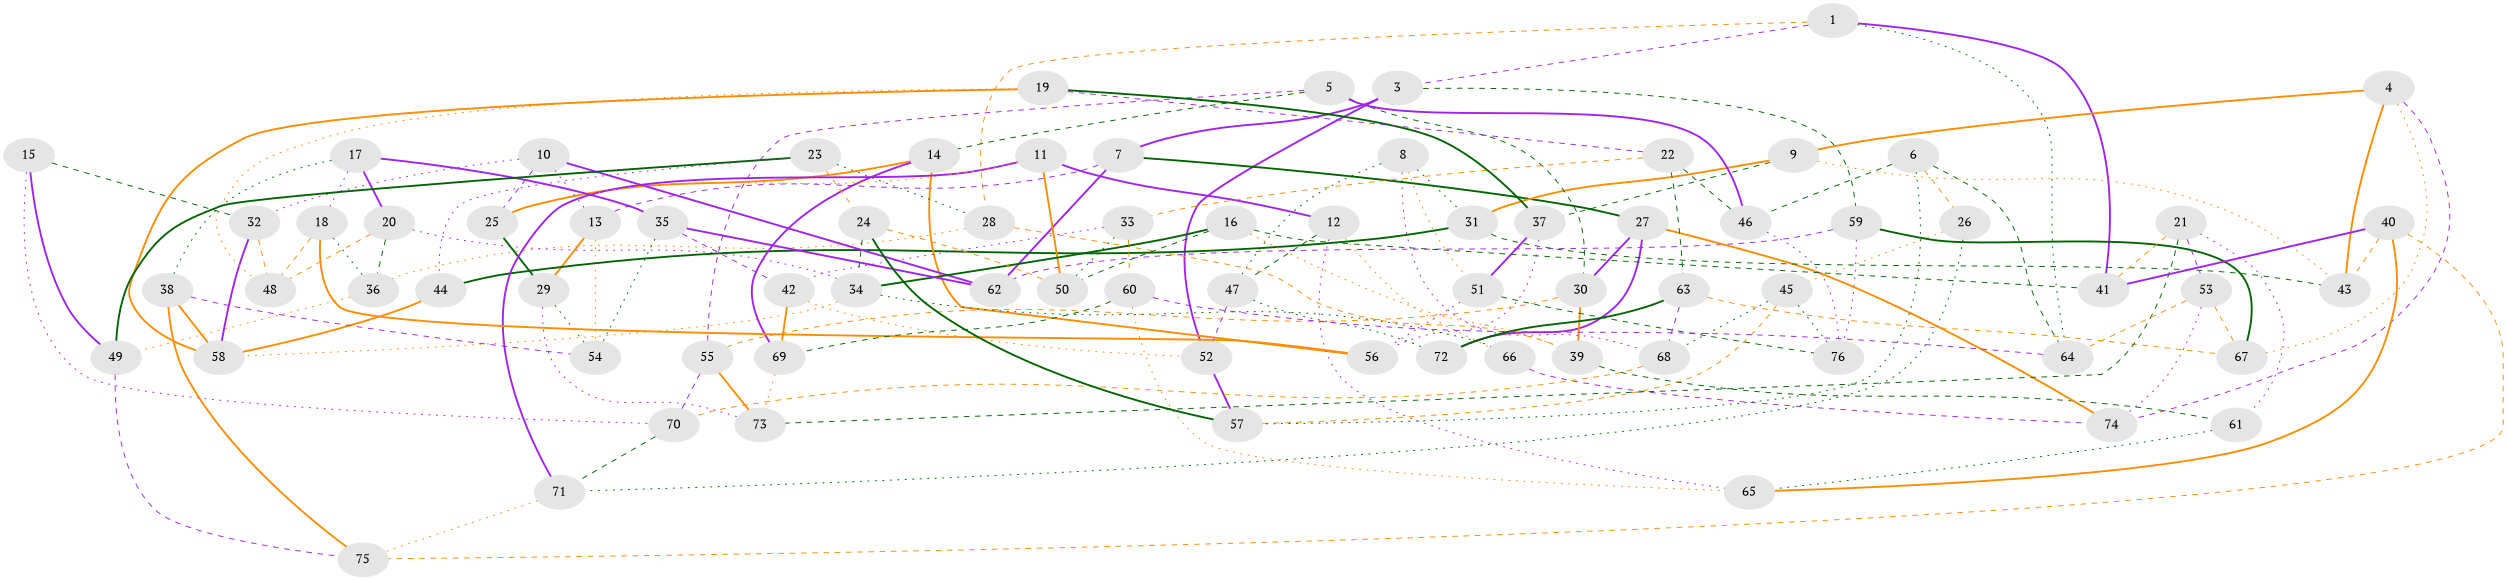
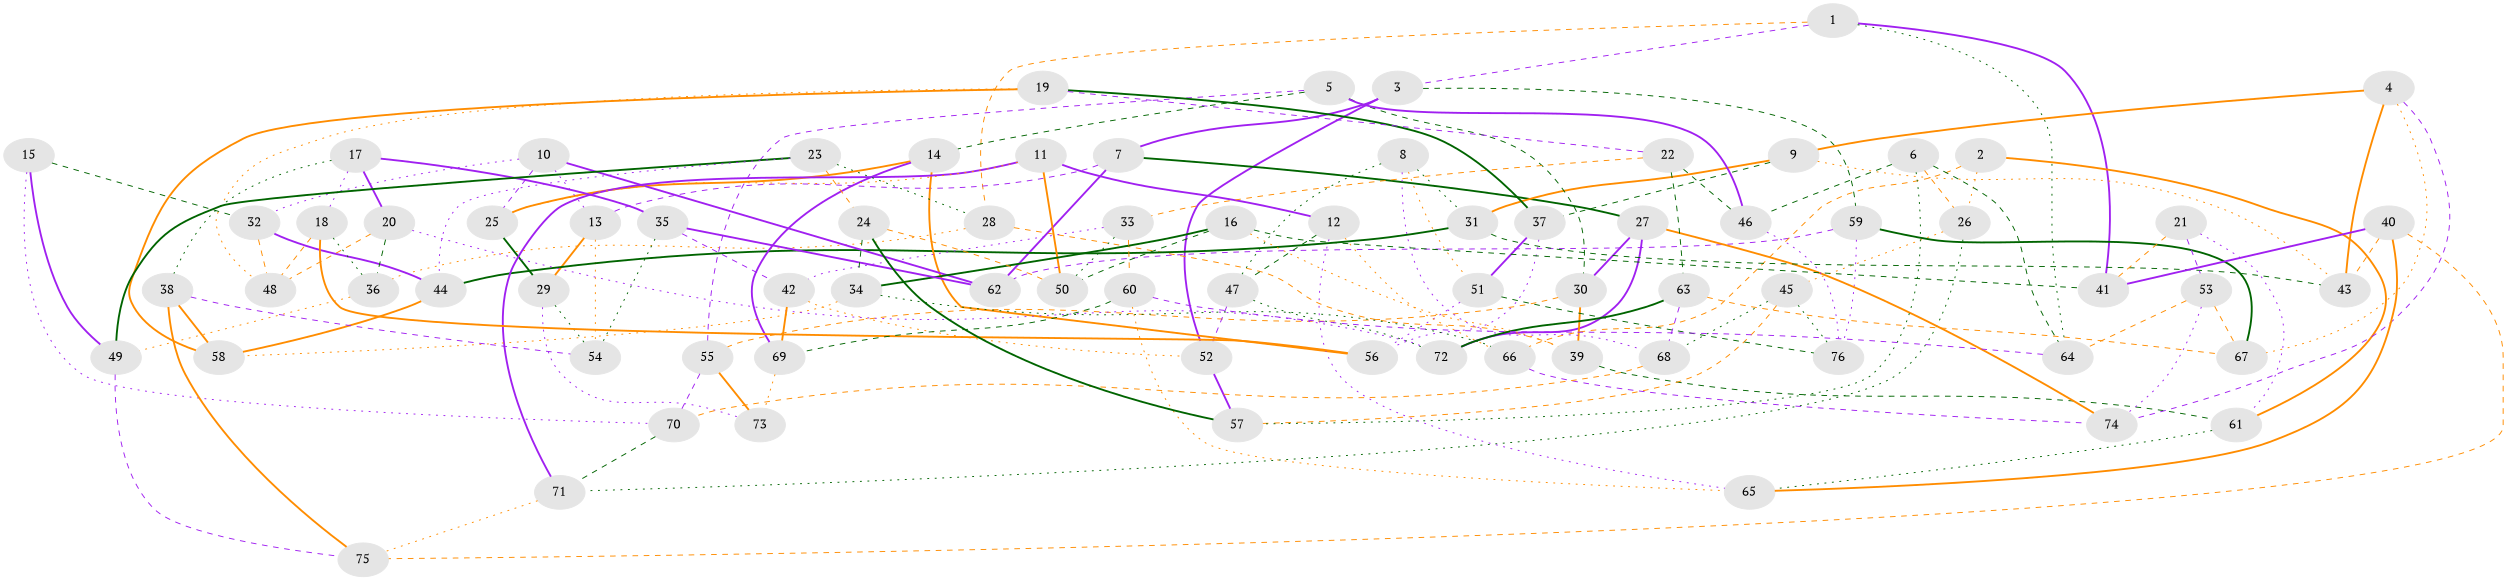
node "2": added
edge "20" -- "34": now "20" -- "72"
edge "32" -- "58": now "32" -- "44"
edge "21" -- "73": removed
